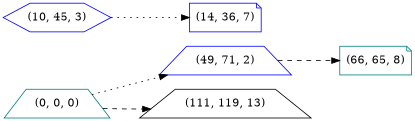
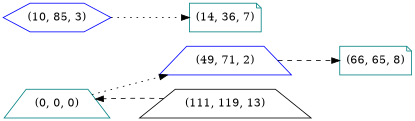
node "(10, 45, 3)": label "(10, 45, 3)" -> "(10, 85, 3)"
node "(14, 36, 7)": color blue -> teal
edge "(0, 0, 0)" -> "(111, 119, 13)": reversed
